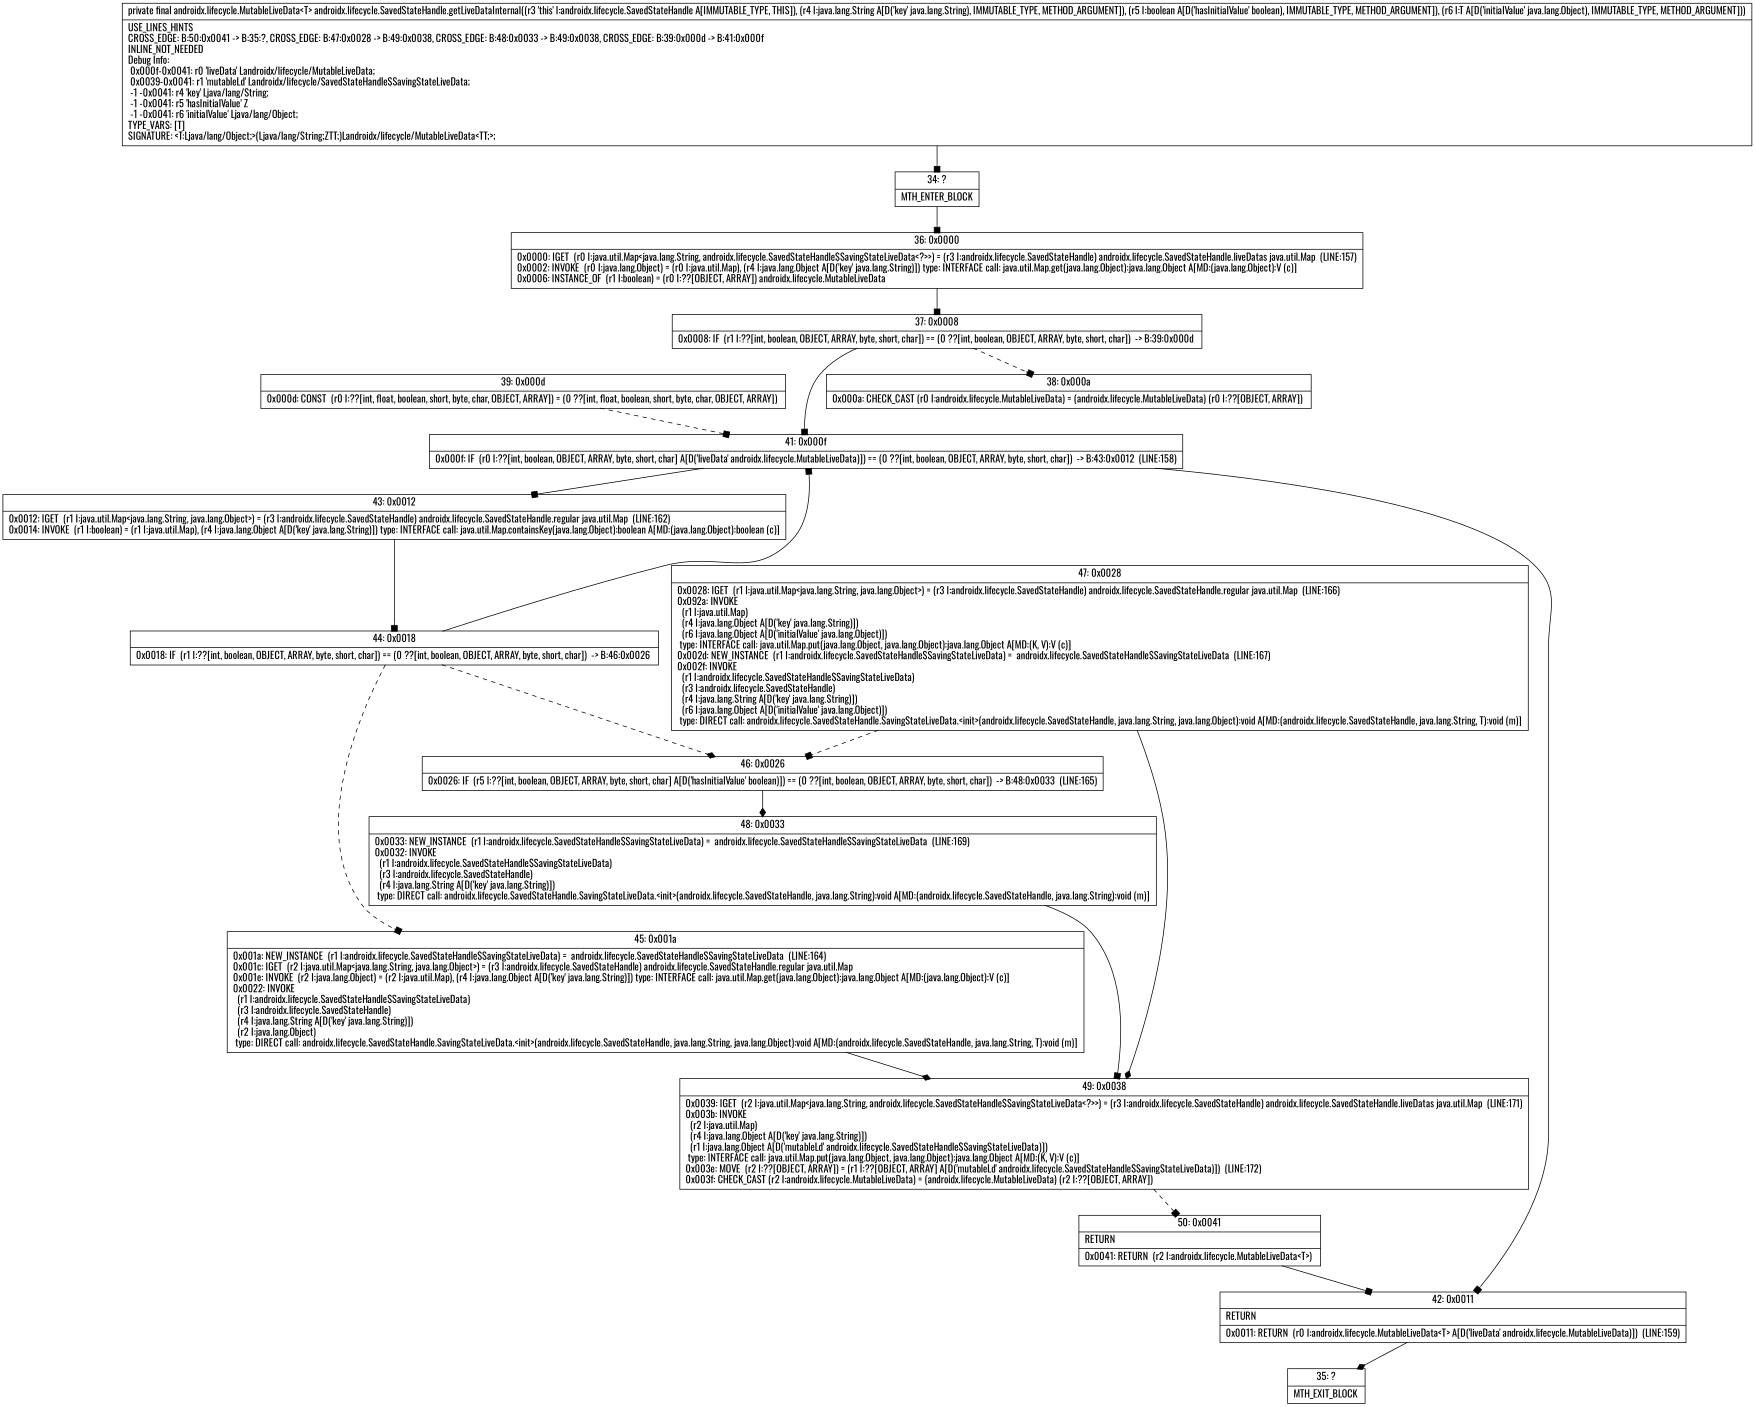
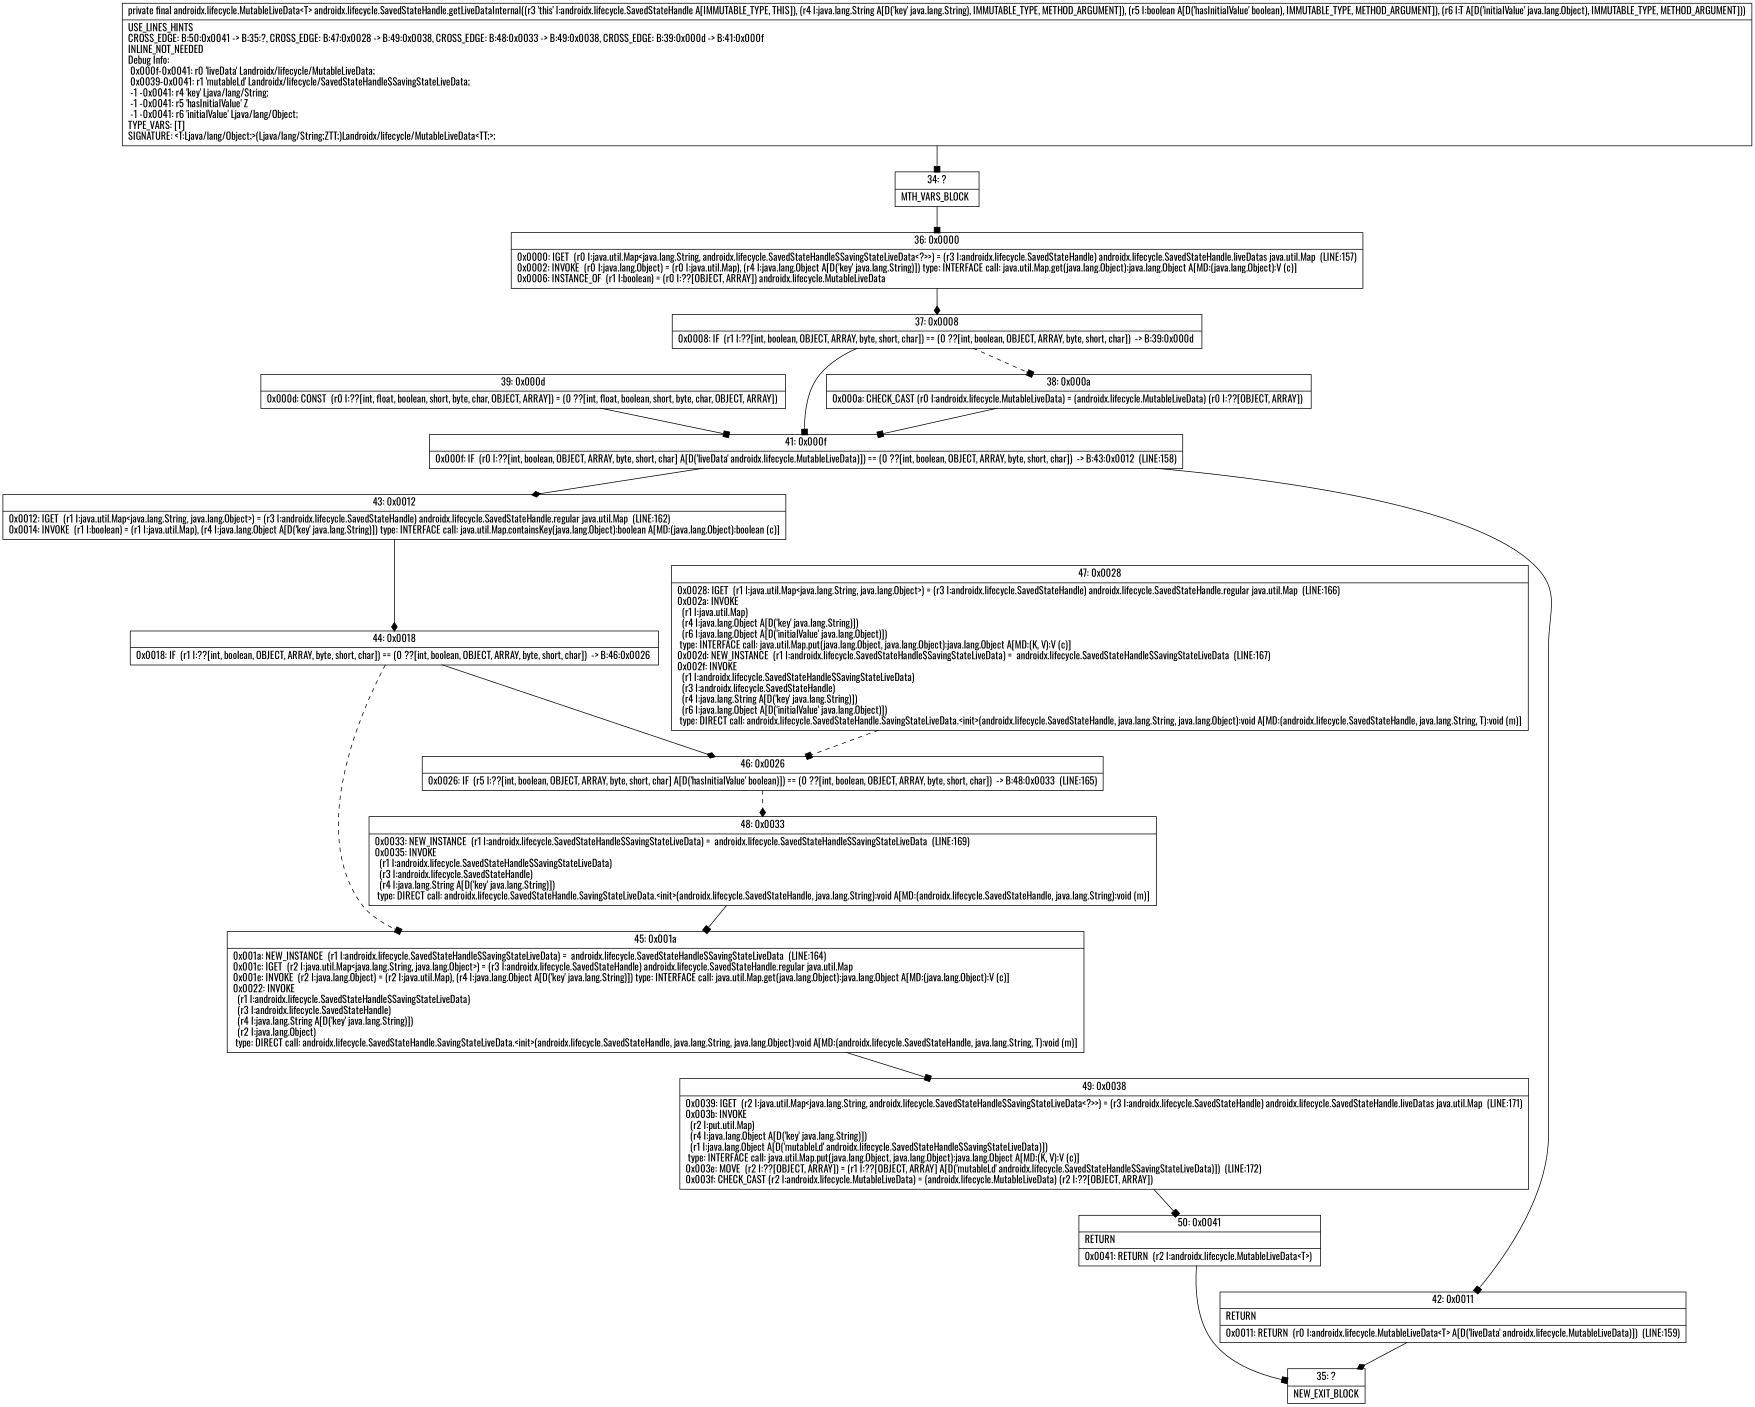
node "34: ?": text "MTH_ENTER_BLOCK" -> "MTH_VARS_BLOCK"
edge "36: 0x0000" -> "37: 0x0008": arrowhead box -> diamond
edge "39: 0x000d" -> "41: 0x000f": style dashed -> solid
edge "41: 0x000f" -> "43: 0x0012": arrowhead box -> diamond
edge "44: 0x0018" -> "41: 0x000f": now "38: 0x000a" -> "41: 0x000f"
edge "43: 0x0012" -> "44: 0x0018": arrowhead box -> diamond
node "47: 0x0028": text "0x092a: INVOKE" -> "0x002a: INVOKE"
edge "44: 0x0018" -> "46: 0x0026": style dashed -> solid
edge "46: 0x0026" -> "48: 0x0033": style solid -> dashed
node "48: 0x0033": text "0x0032: INVOKE" -> "0x0035: INVOKE"
edge "47: 0x0028" -> "49: 0x0038": removed
edge "48: 0x0033" -> "49: 0x0038": now "48: 0x0033" -> "45: 0x001a"
edge "45: 0x001a" -> "49: 0x0038": arrowhead diamond -> box
node "49: 0x0038": text "(r2 I:java.util.Map)" -> "(r2 I:put.util.Map)"
edge "49: 0x0038" -> "50: 0x0041": style dashed -> solid
edge "50: 0x0041" -> "42: 0x0011": now "50: 0x0041" -> "35: ?"
node "35: ?": text "MTH_EXIT_BLOCK" -> "NEW_EXIT_BLOCK"
